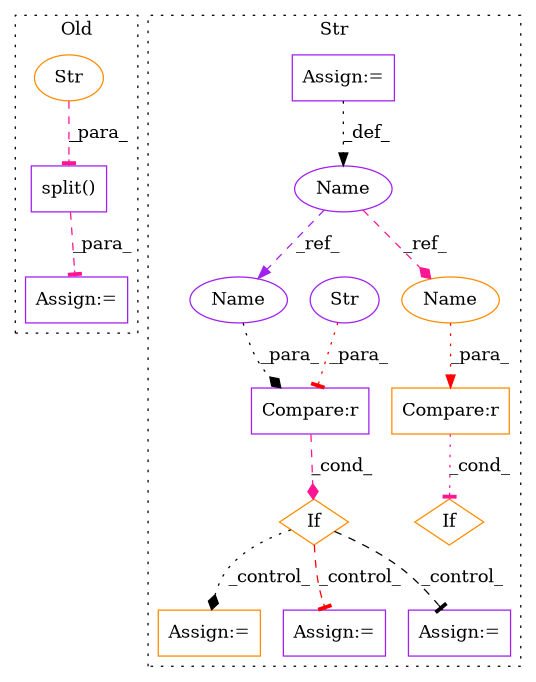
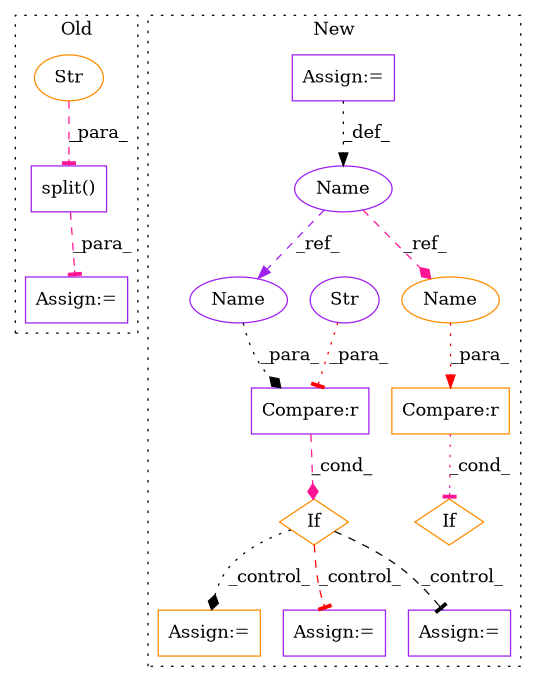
cluster "Str": label "Str" -> "New"
